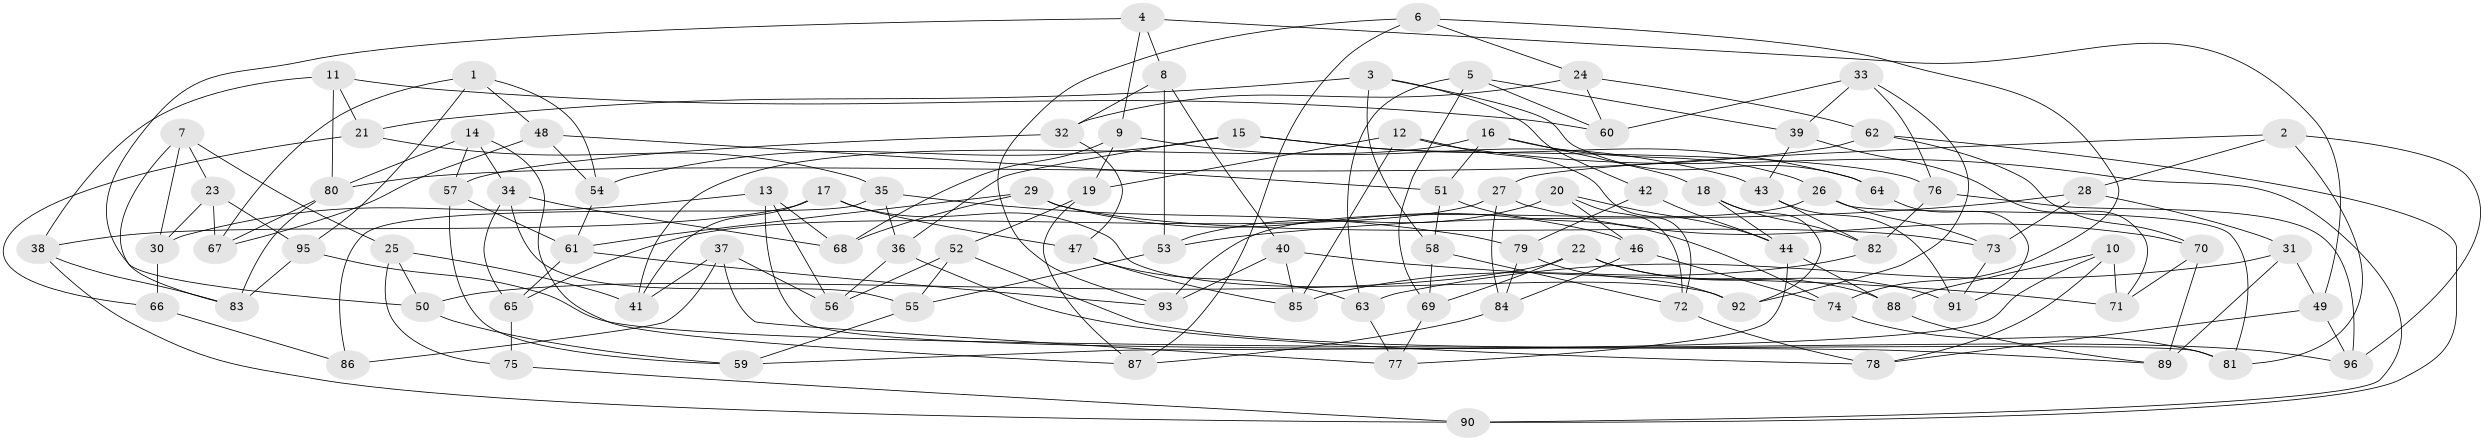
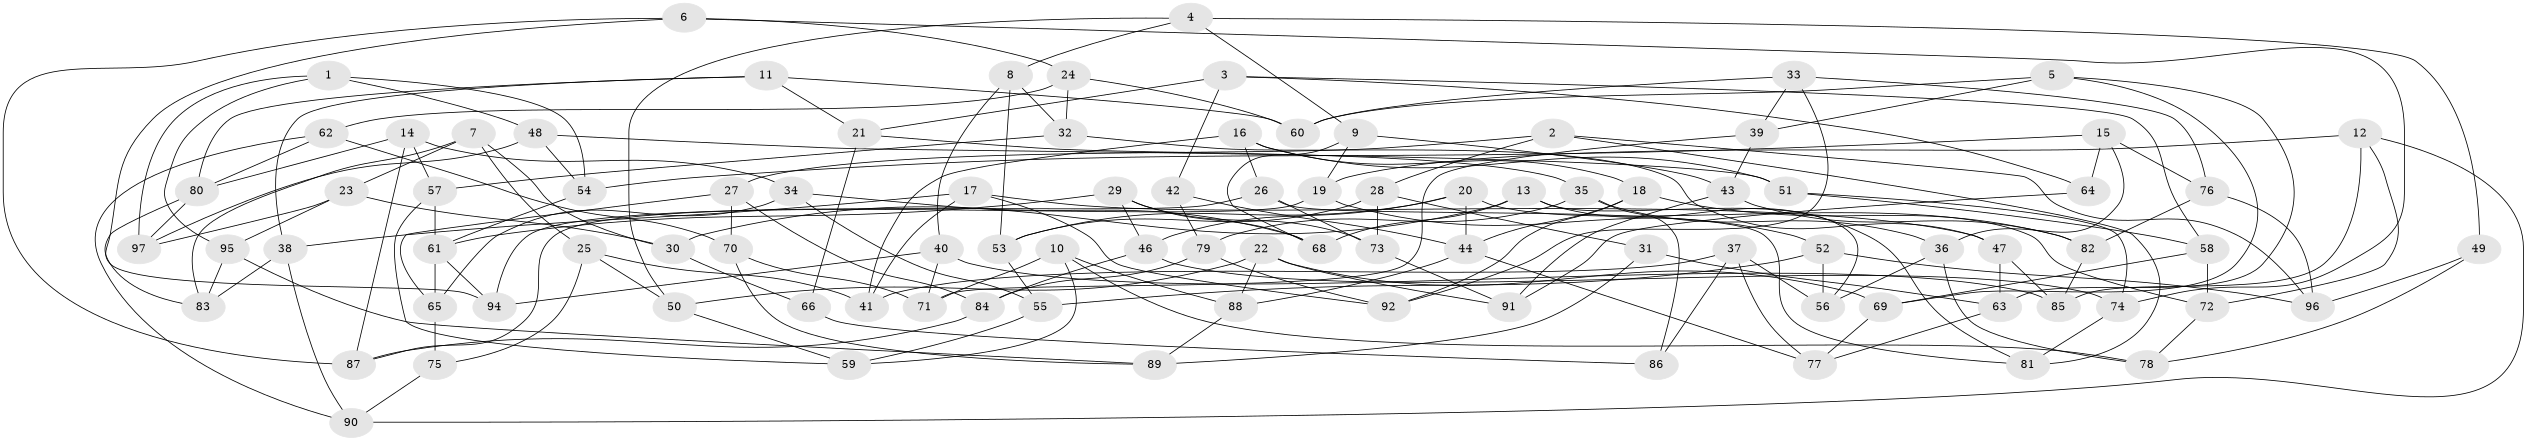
node "67": label "67" -> "97"
edge "31" -- "49": removed
node "93": label "93" -> "94"
